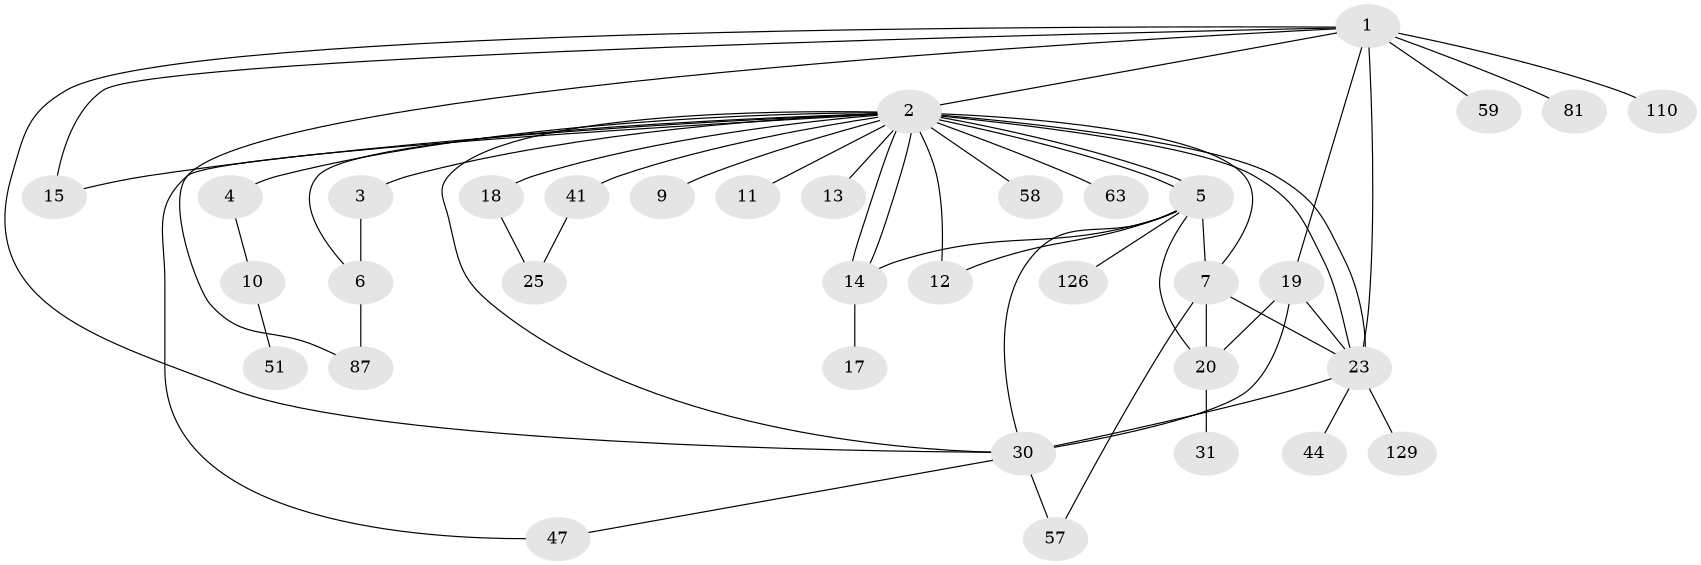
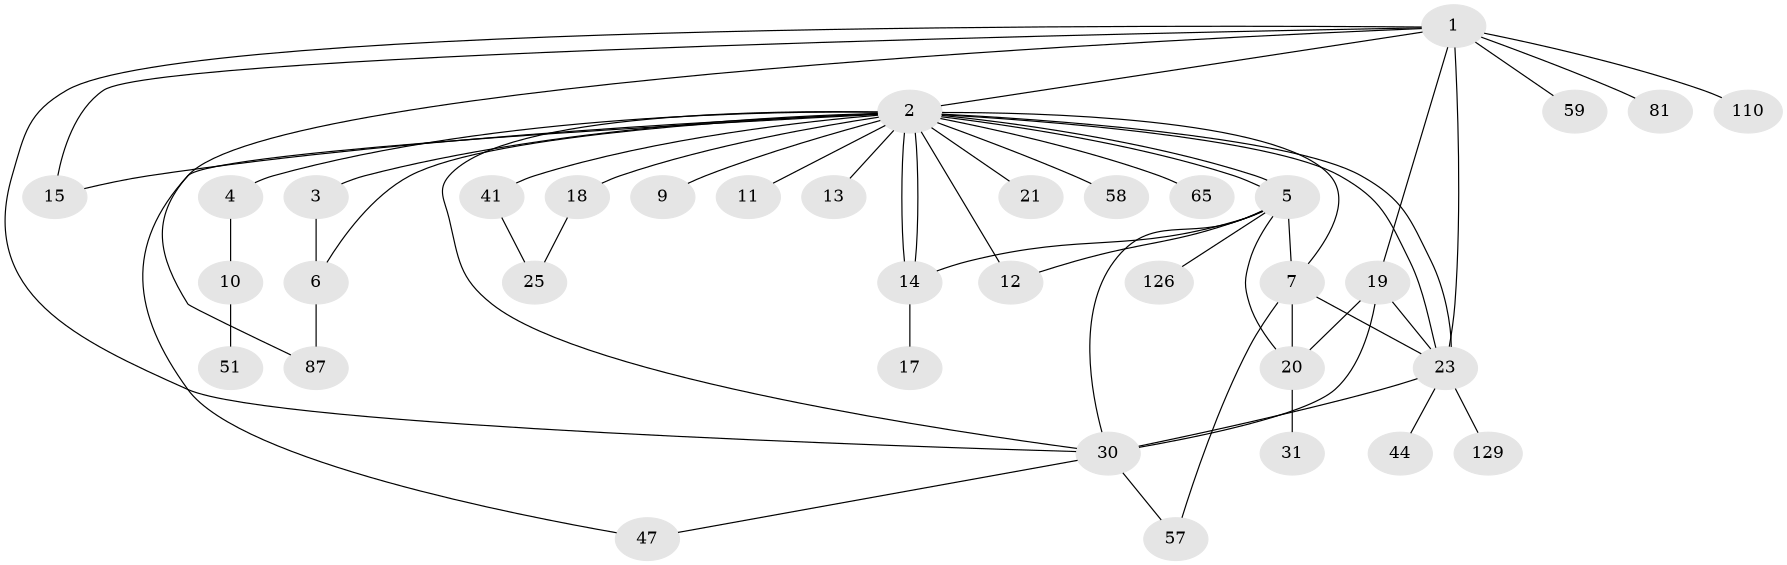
node "21": added
node "63": label "63" -> "65"
